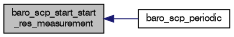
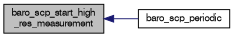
node "baro_scp_start_start _res_measurement": label "baro_scp_start_start _res_measurement" -> "baro_scp_start_high _res_measurement"
